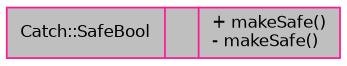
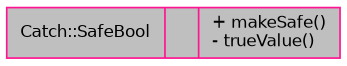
node "Catch::SafeBool": text "- makeSafe()" -> "- trueValue()"
